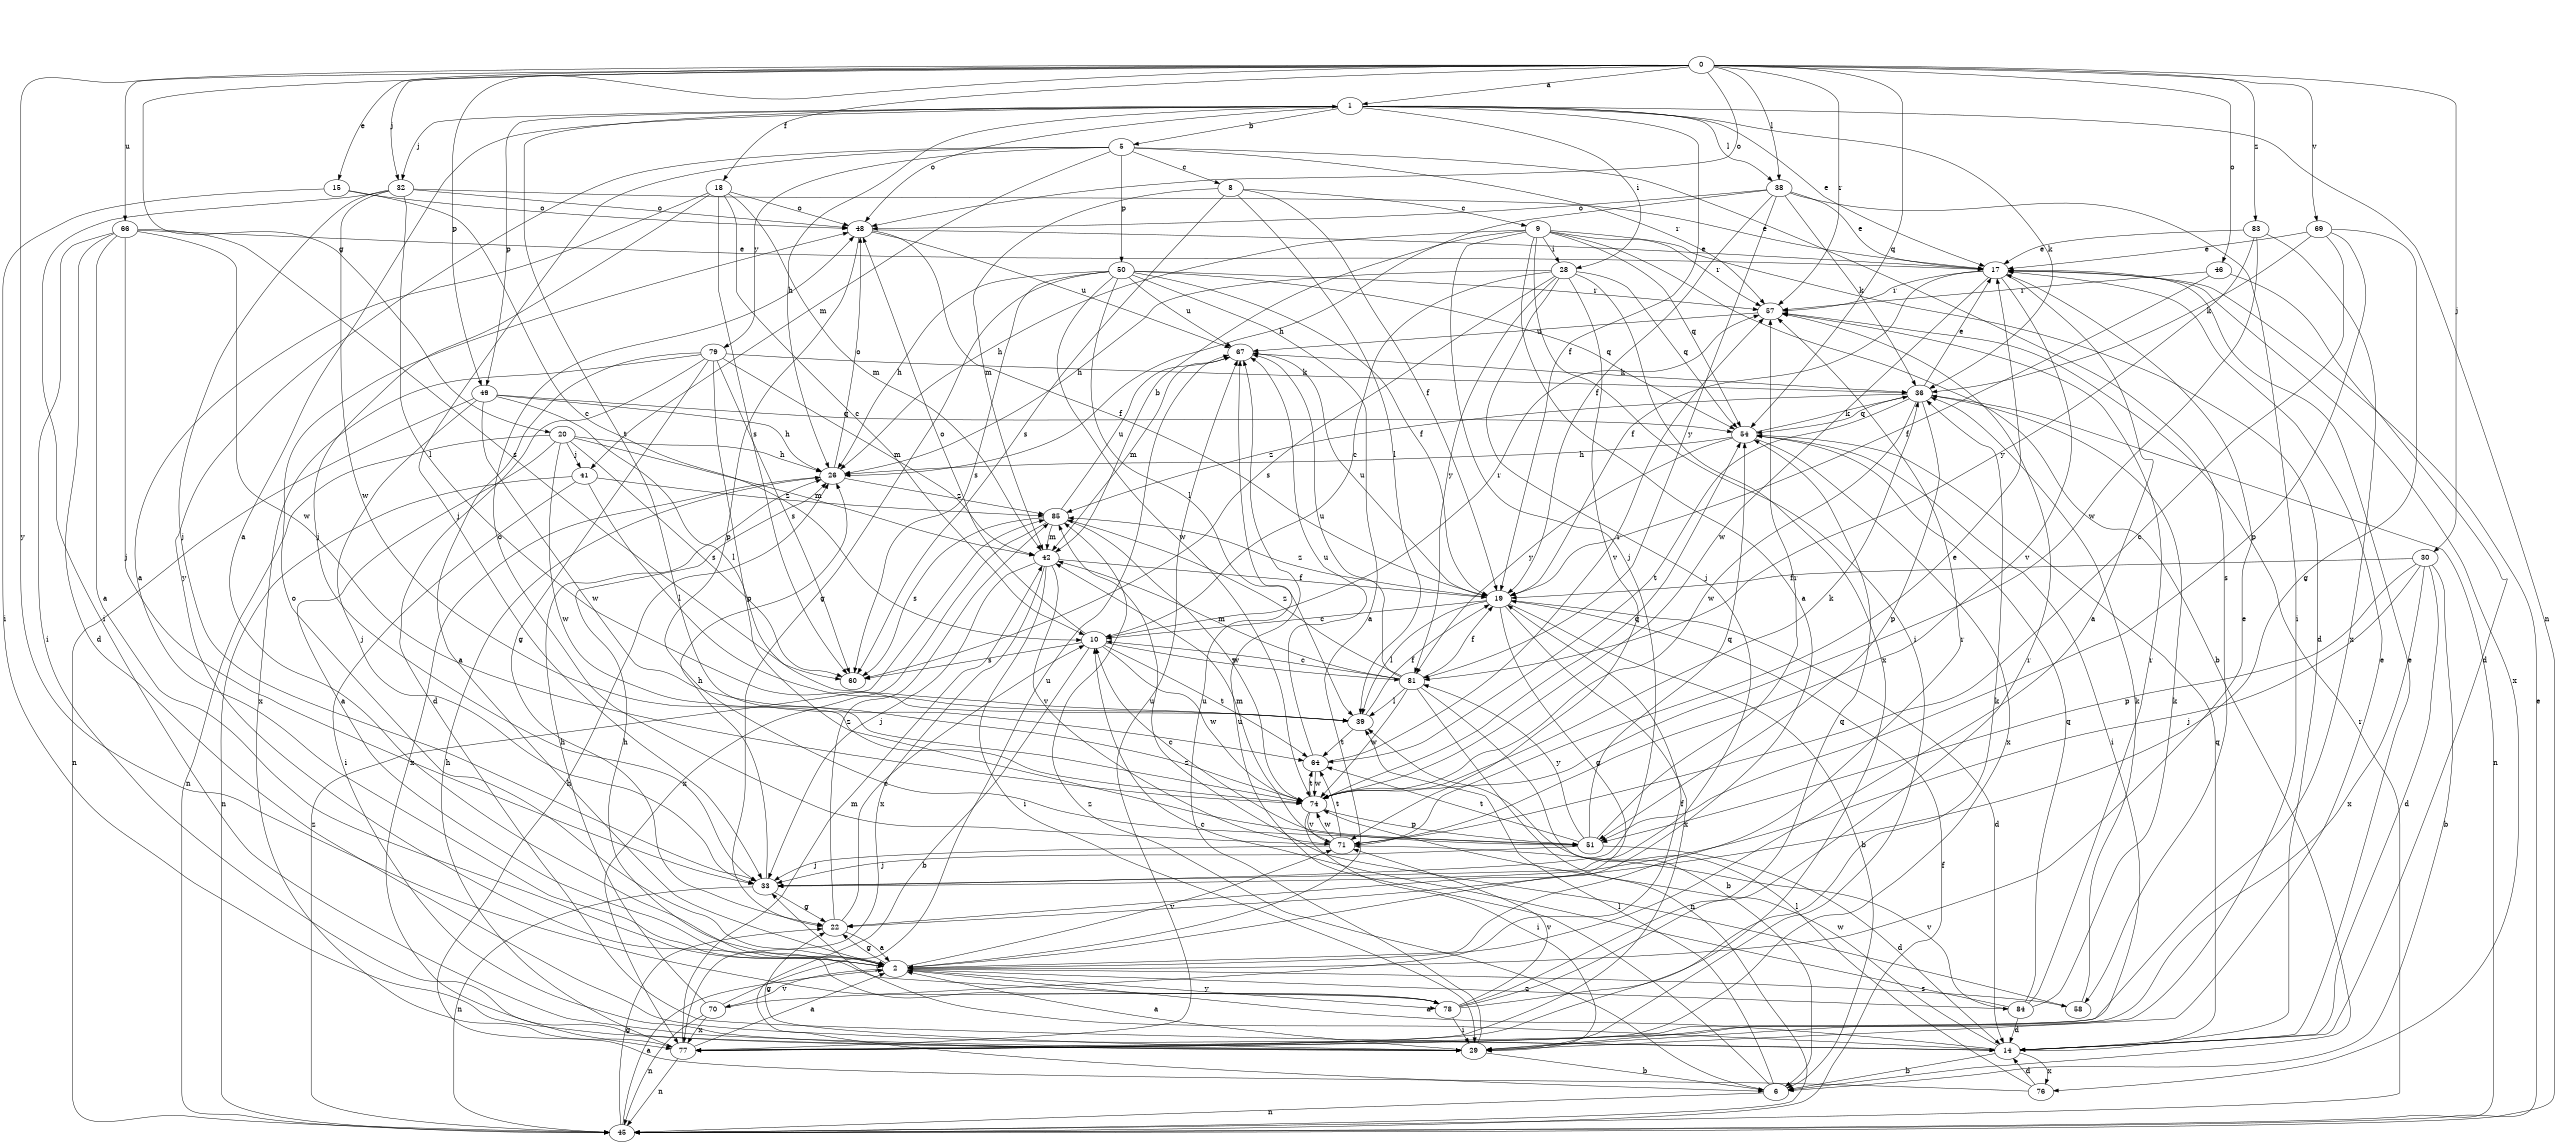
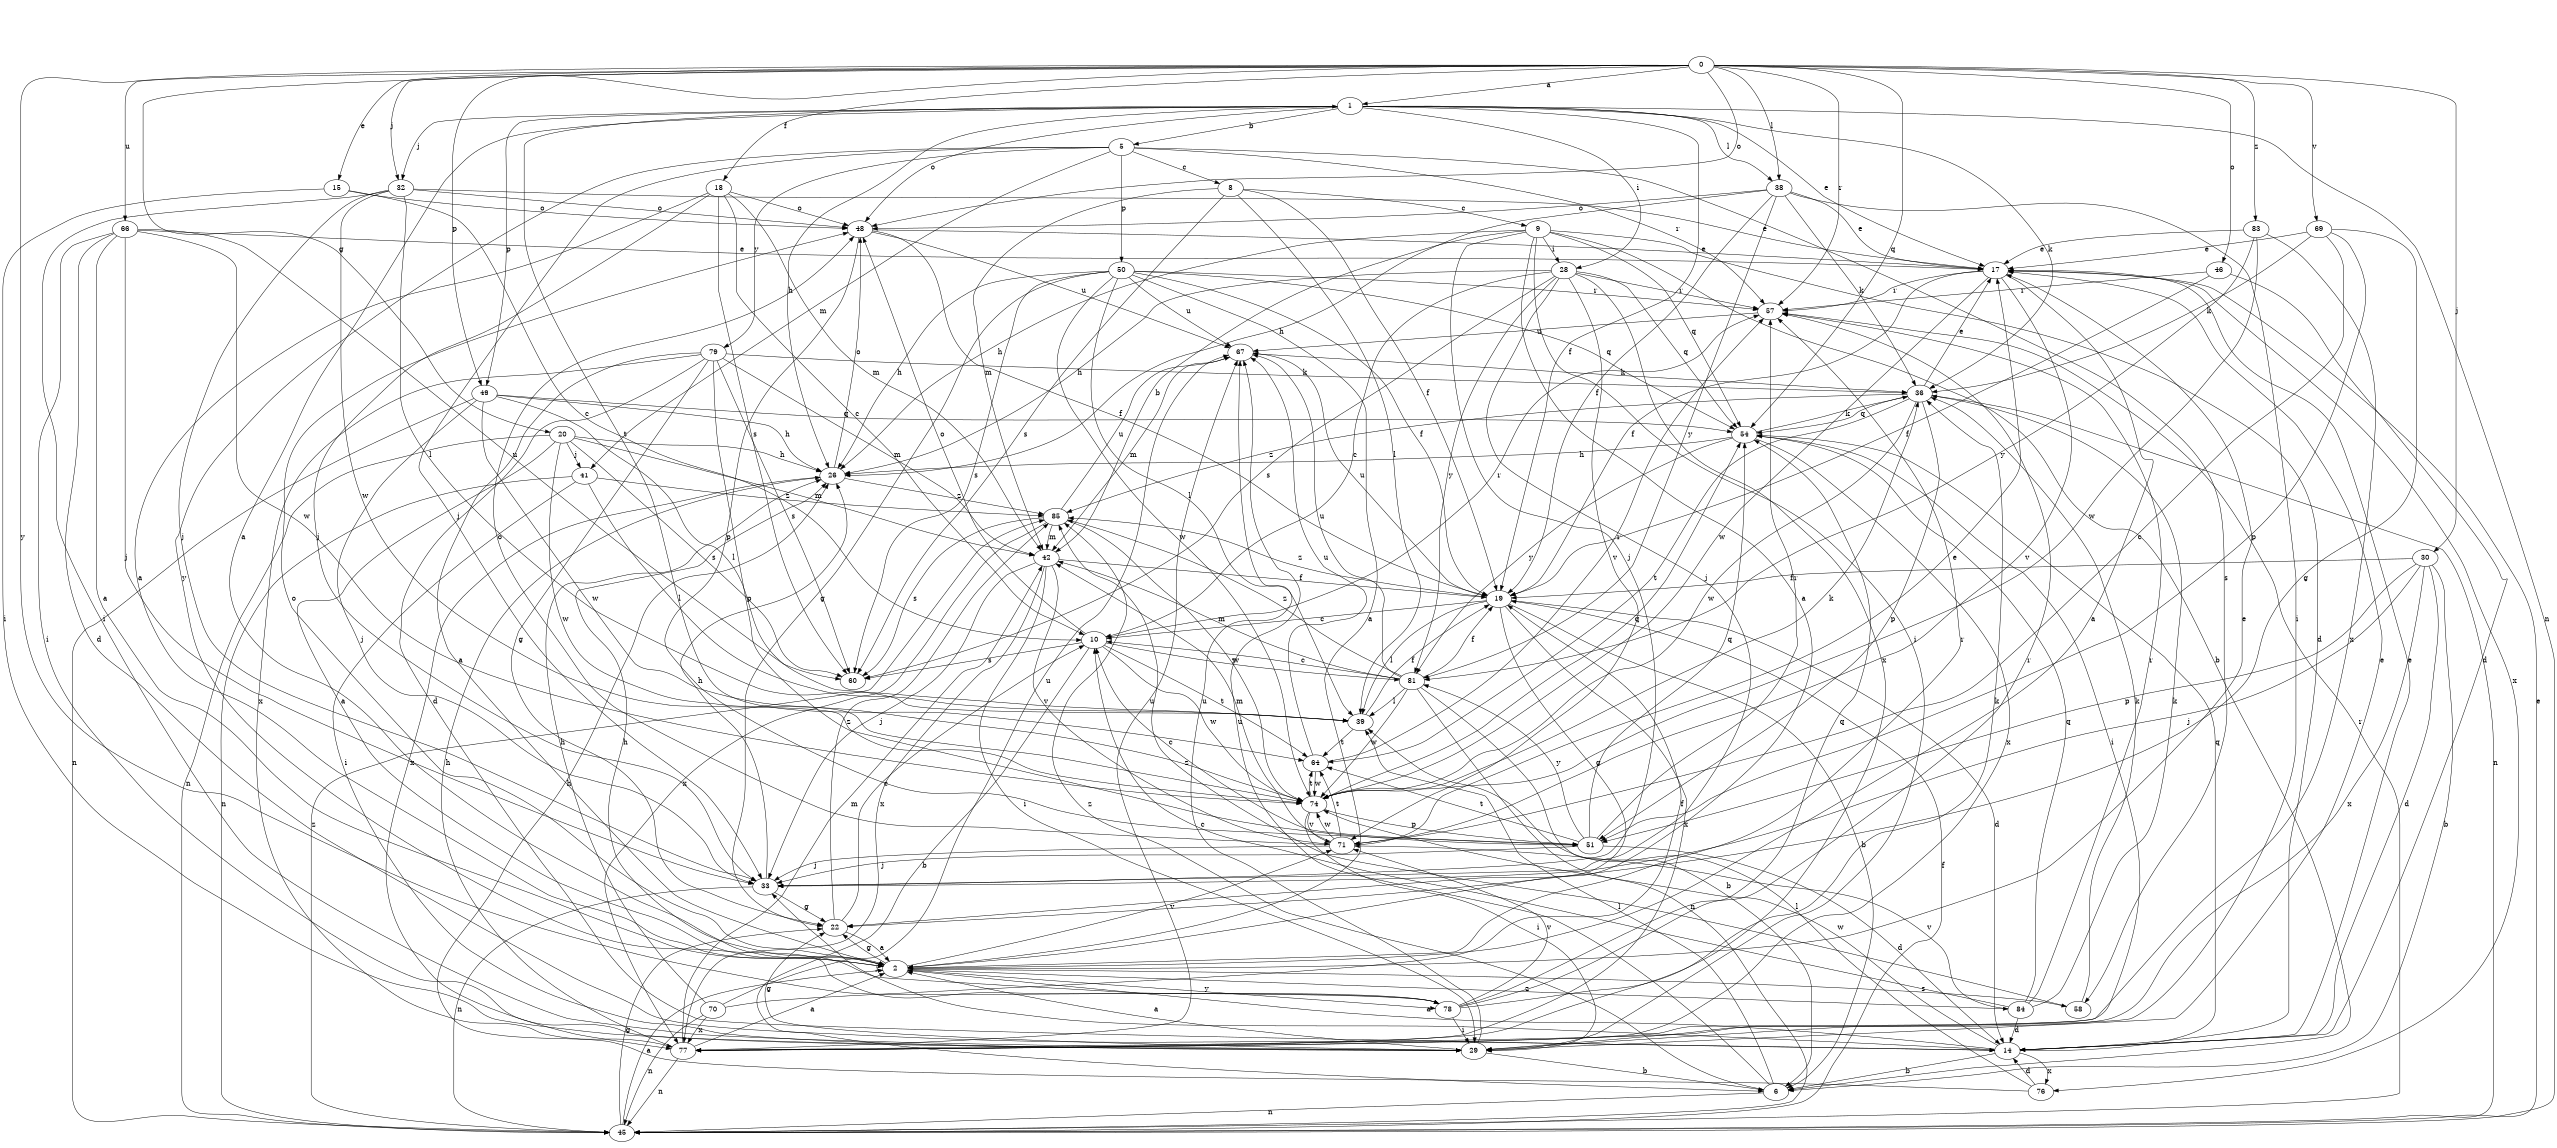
edge "9" -> "57": now "28" -> "57"
edge "66" -> "60": label "s" -> "u"
edge "2" -> "70": removed, label "v"
